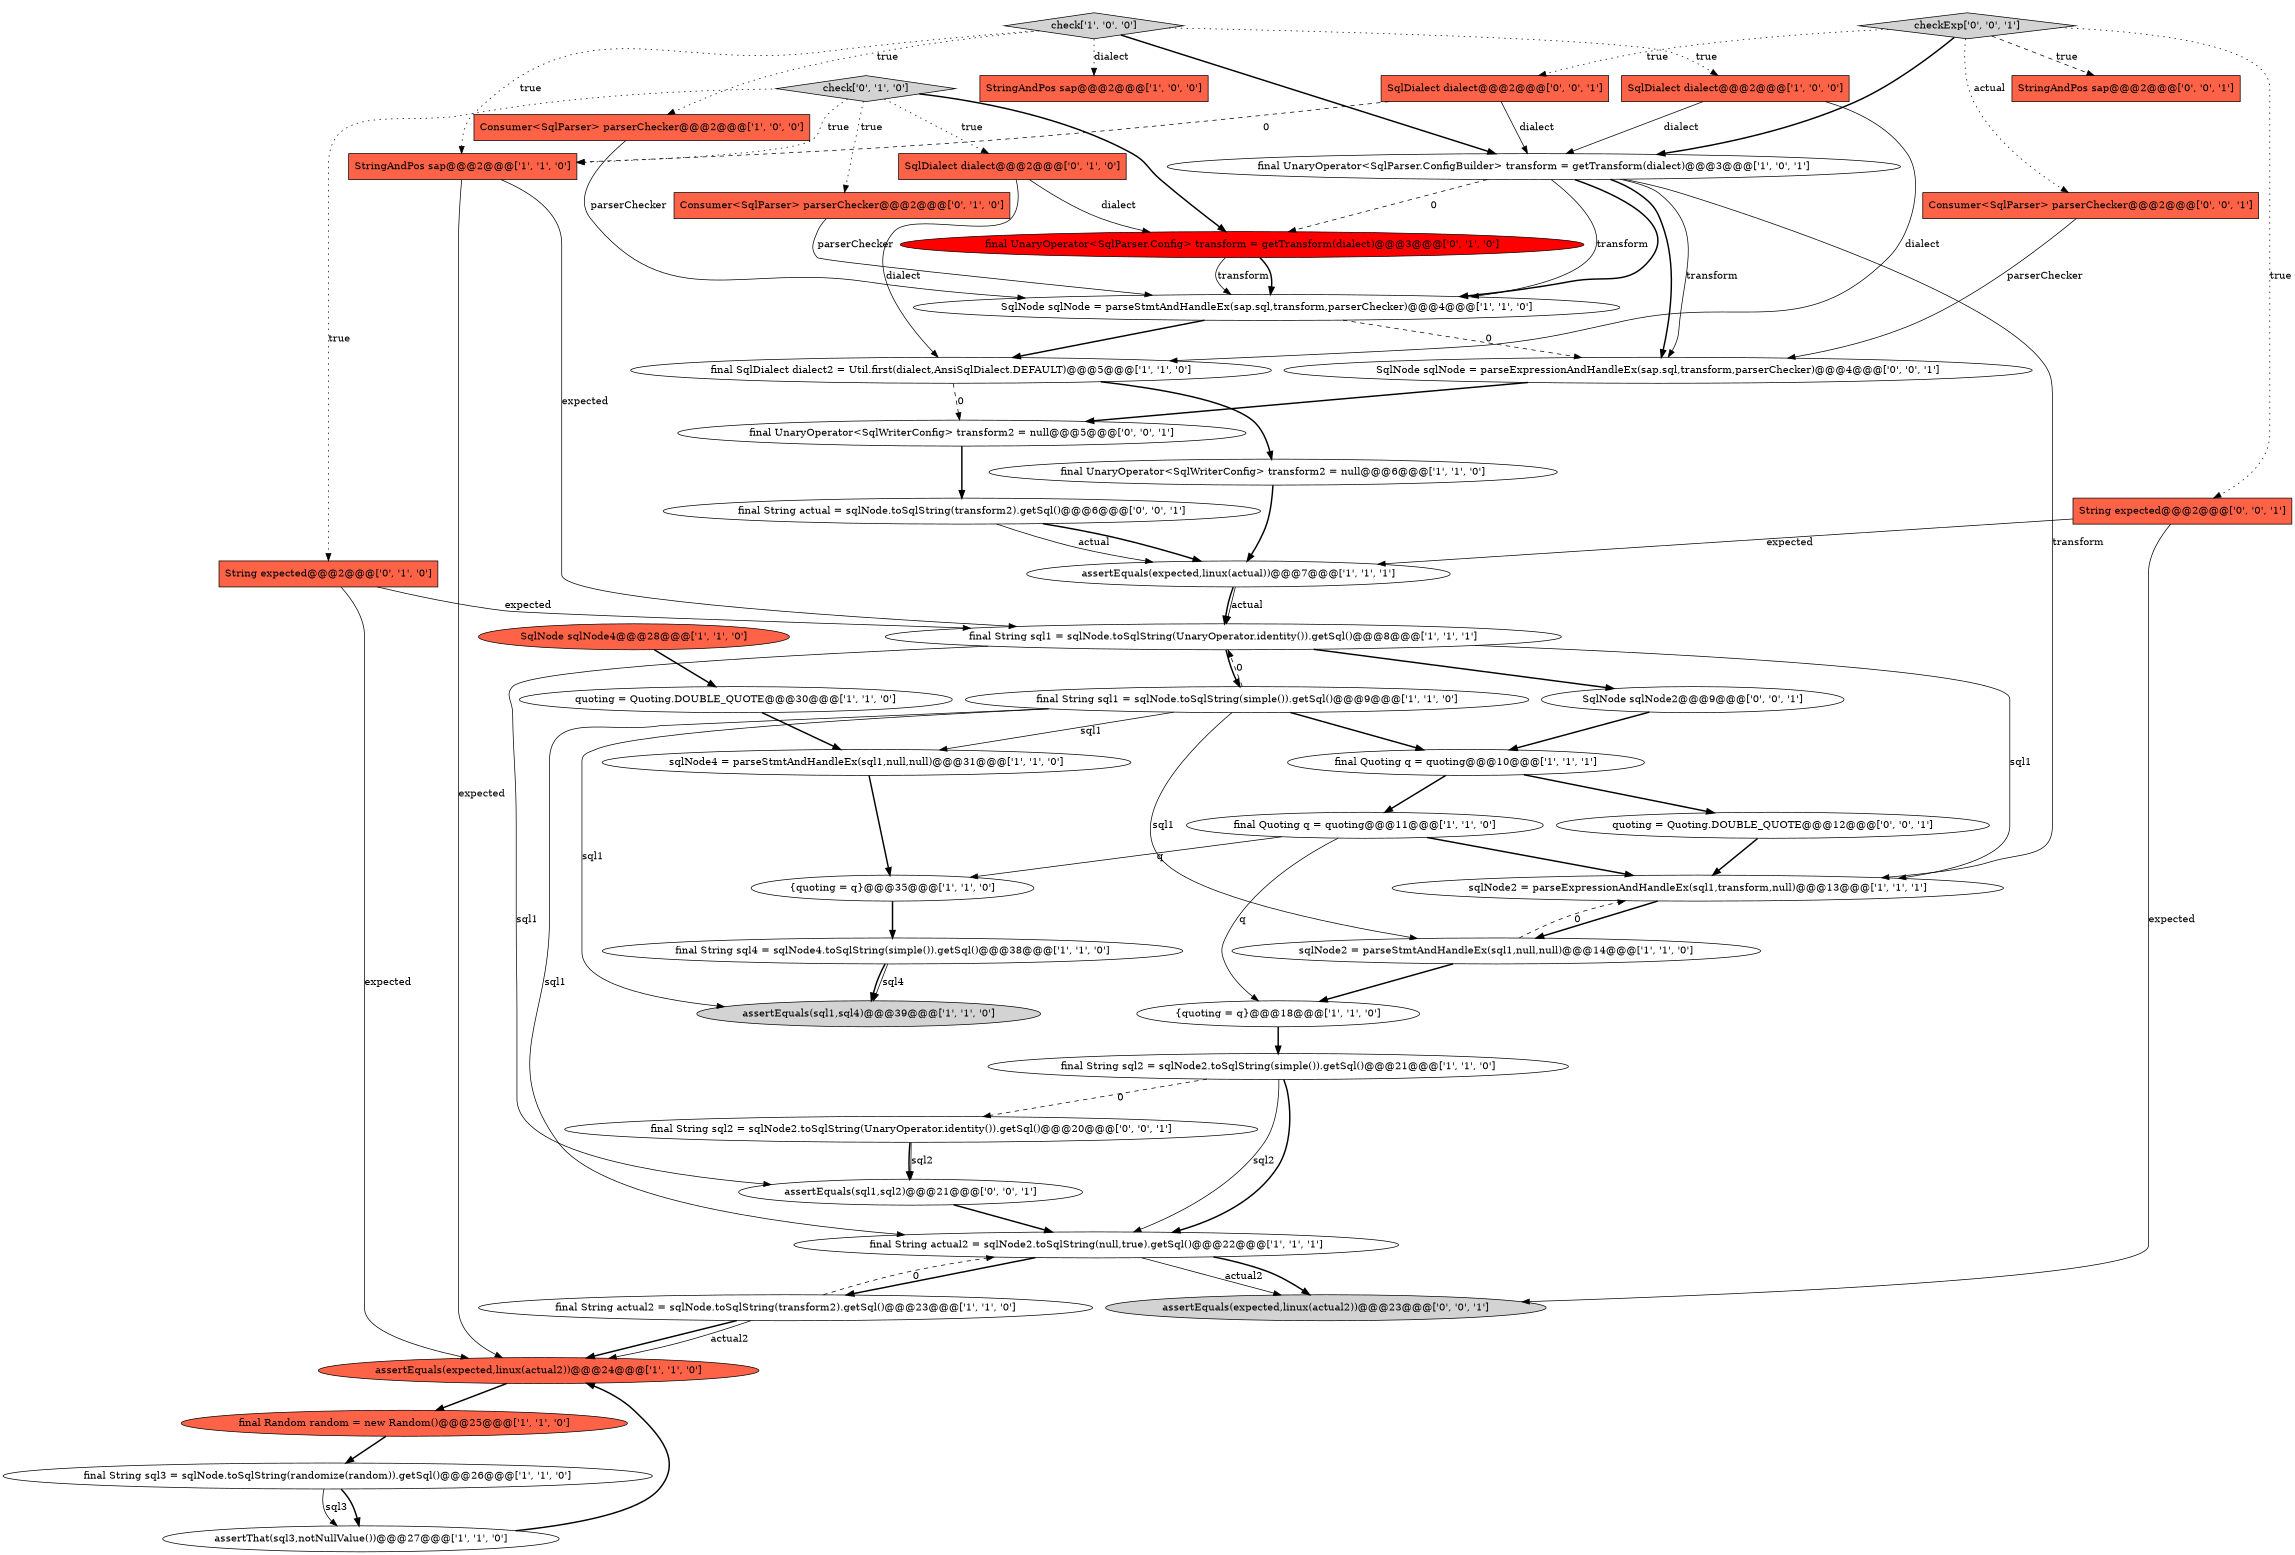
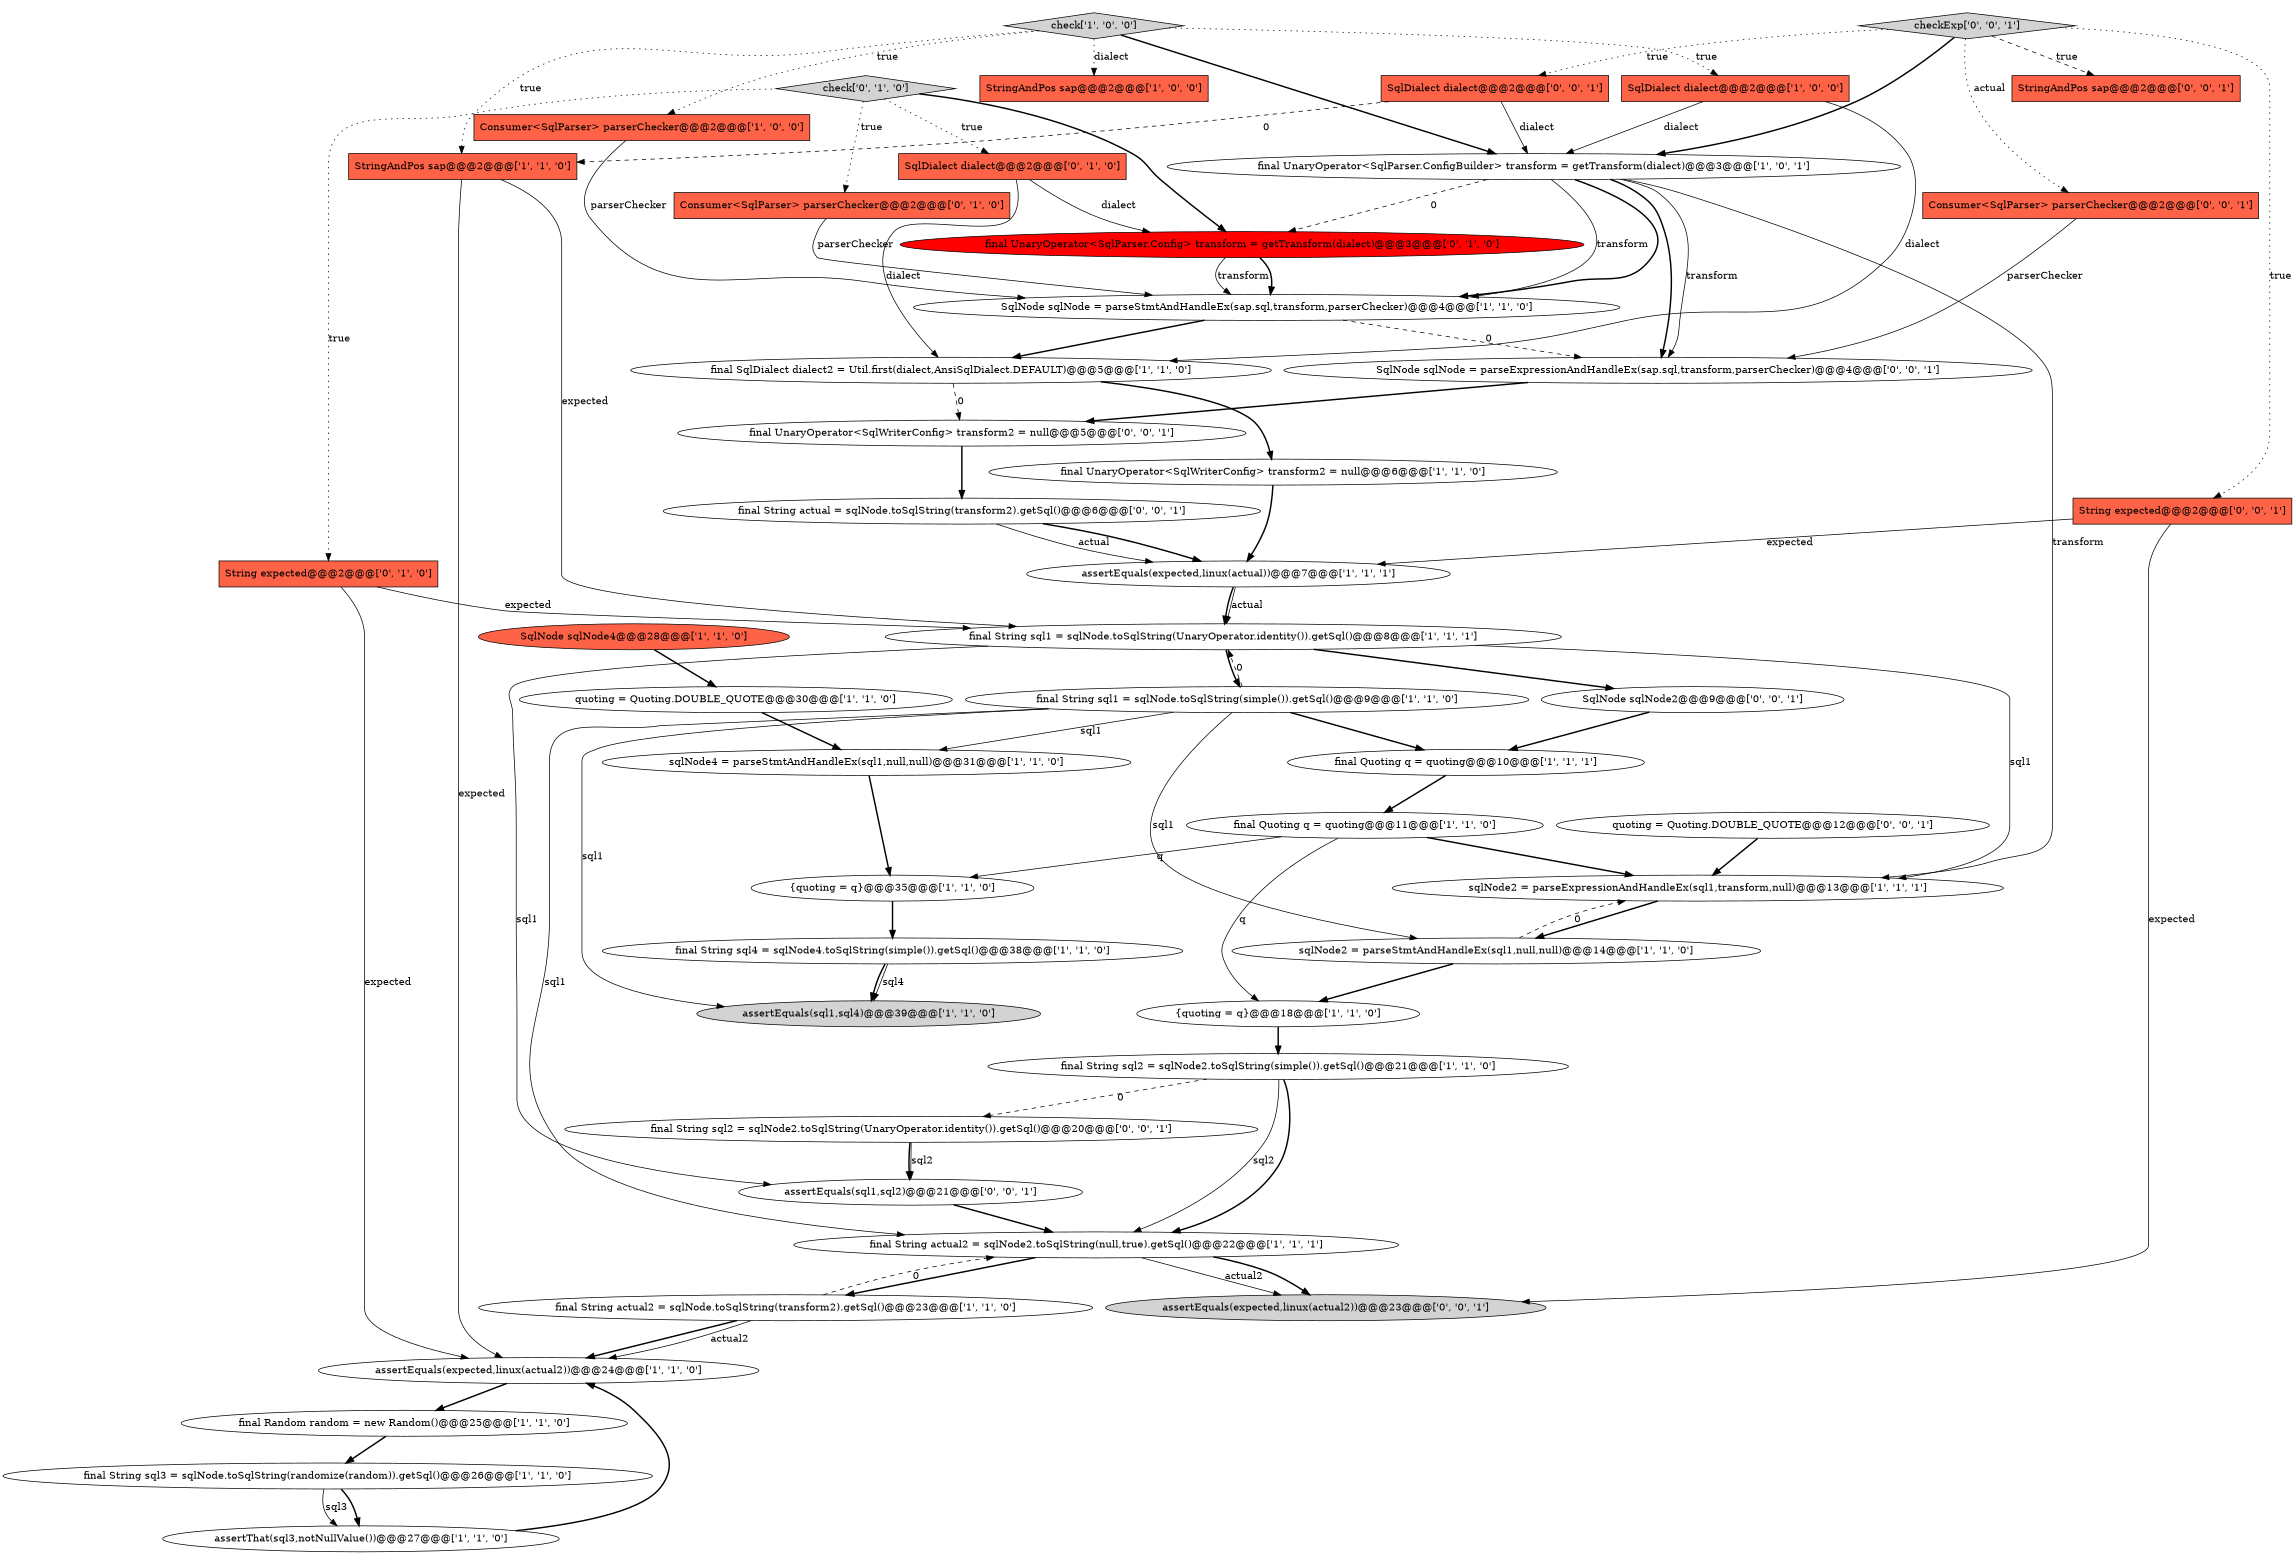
edge "check['0', '1', '0']" -> "StringAndPos sap@@@2@@@['1', '1', '0']": removed, label "true"
edge "final Quoting q = quoting@@@10@@@['1', '1', '1']" -> "quoting = Quoting.DOUBLE_QUOTE@@@12@@@['0', '0', '1']": removed
node "assertEquals(expected,linux(actual2))@@@24@@@['1', '1', '0']": fillcolor tomato -> white
node "final Random random = new Random()@@@25@@@['1', '1', '0']": fillcolor tomato -> white
